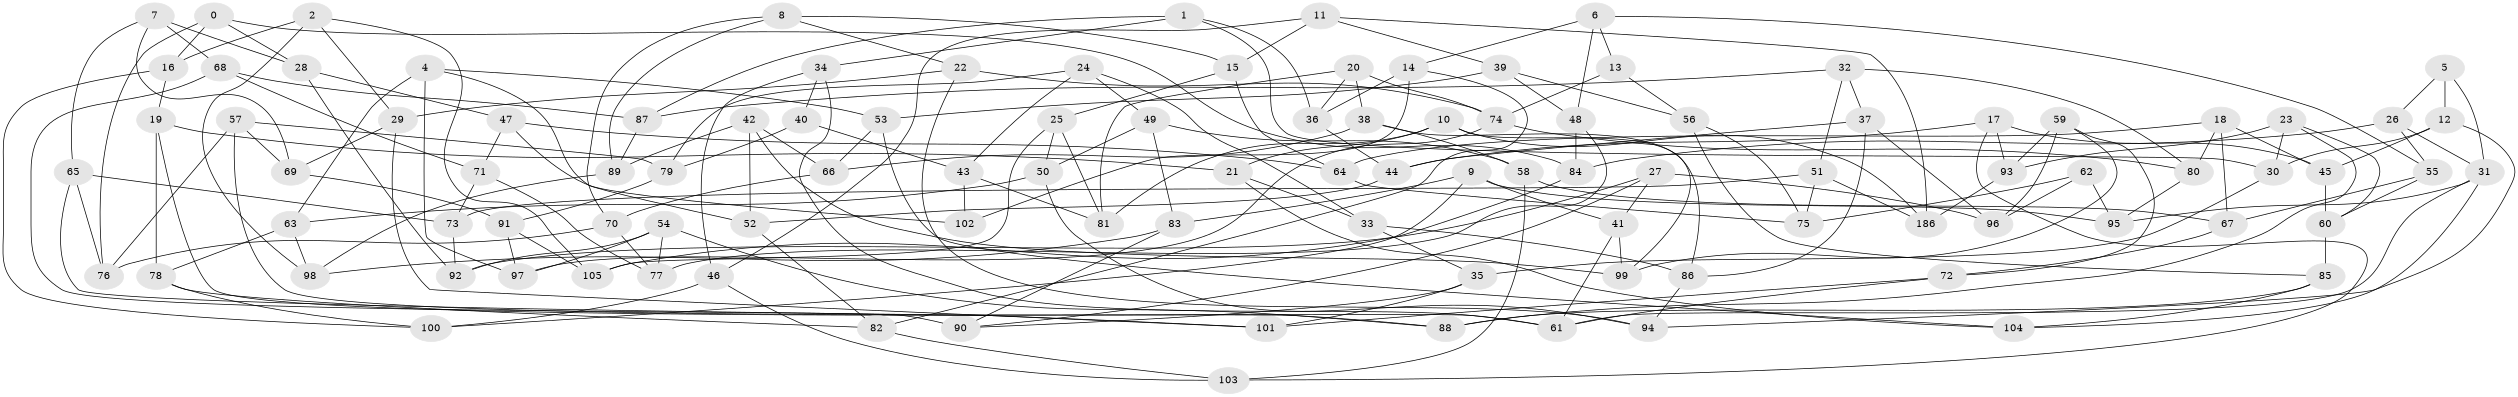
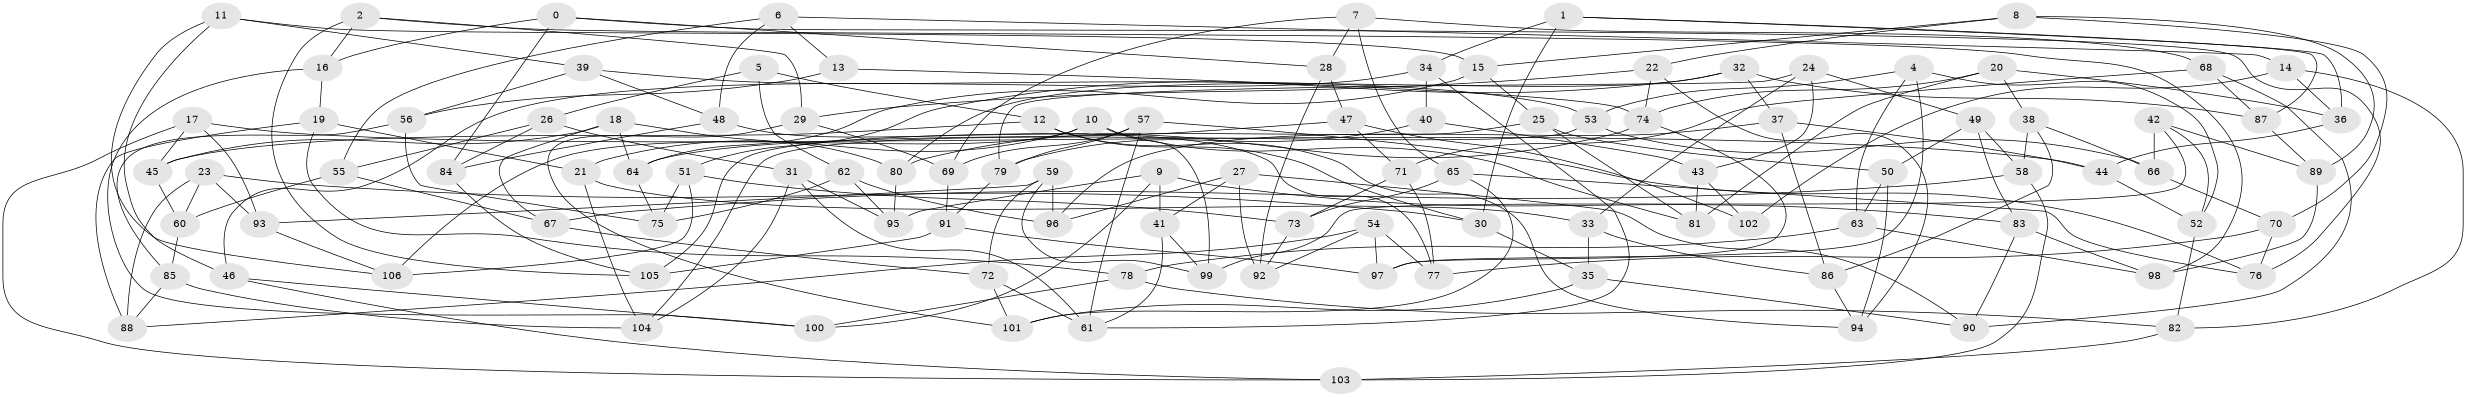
edge "5" -- "31": now "5" -- "62"
node "186": label "186" -> "106"
